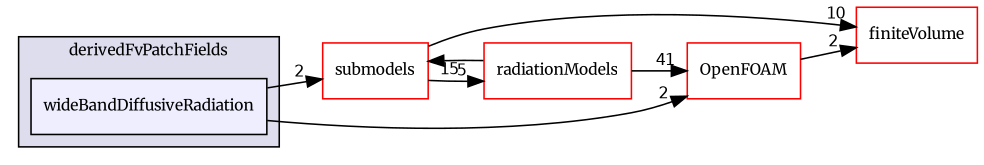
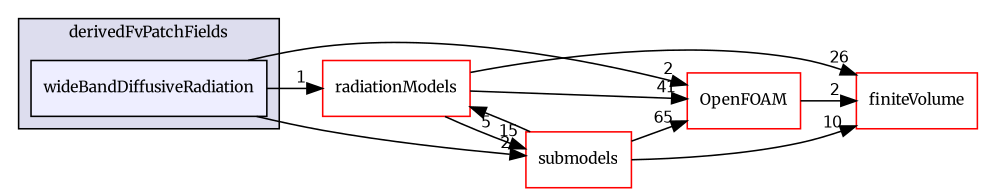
edge "radiationModels" -> "finiteVolume": added
edge "wideBandDiffusiveRadiation" -> "radiationModels": added
edge "submodels" -> "OpenFOAM": added
